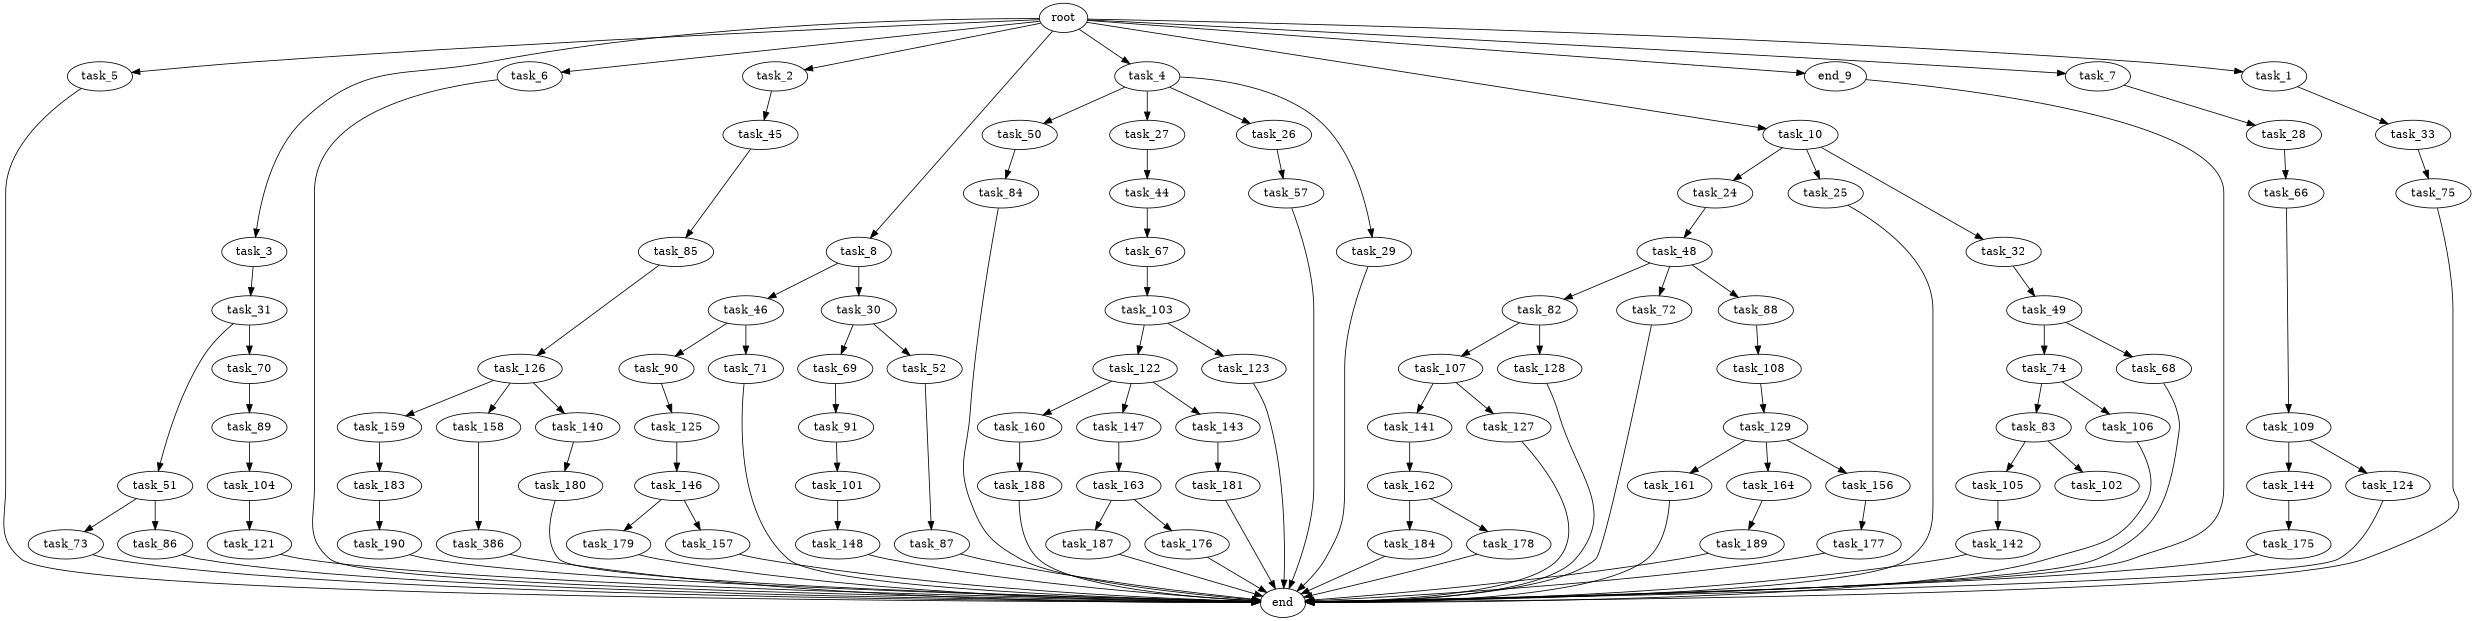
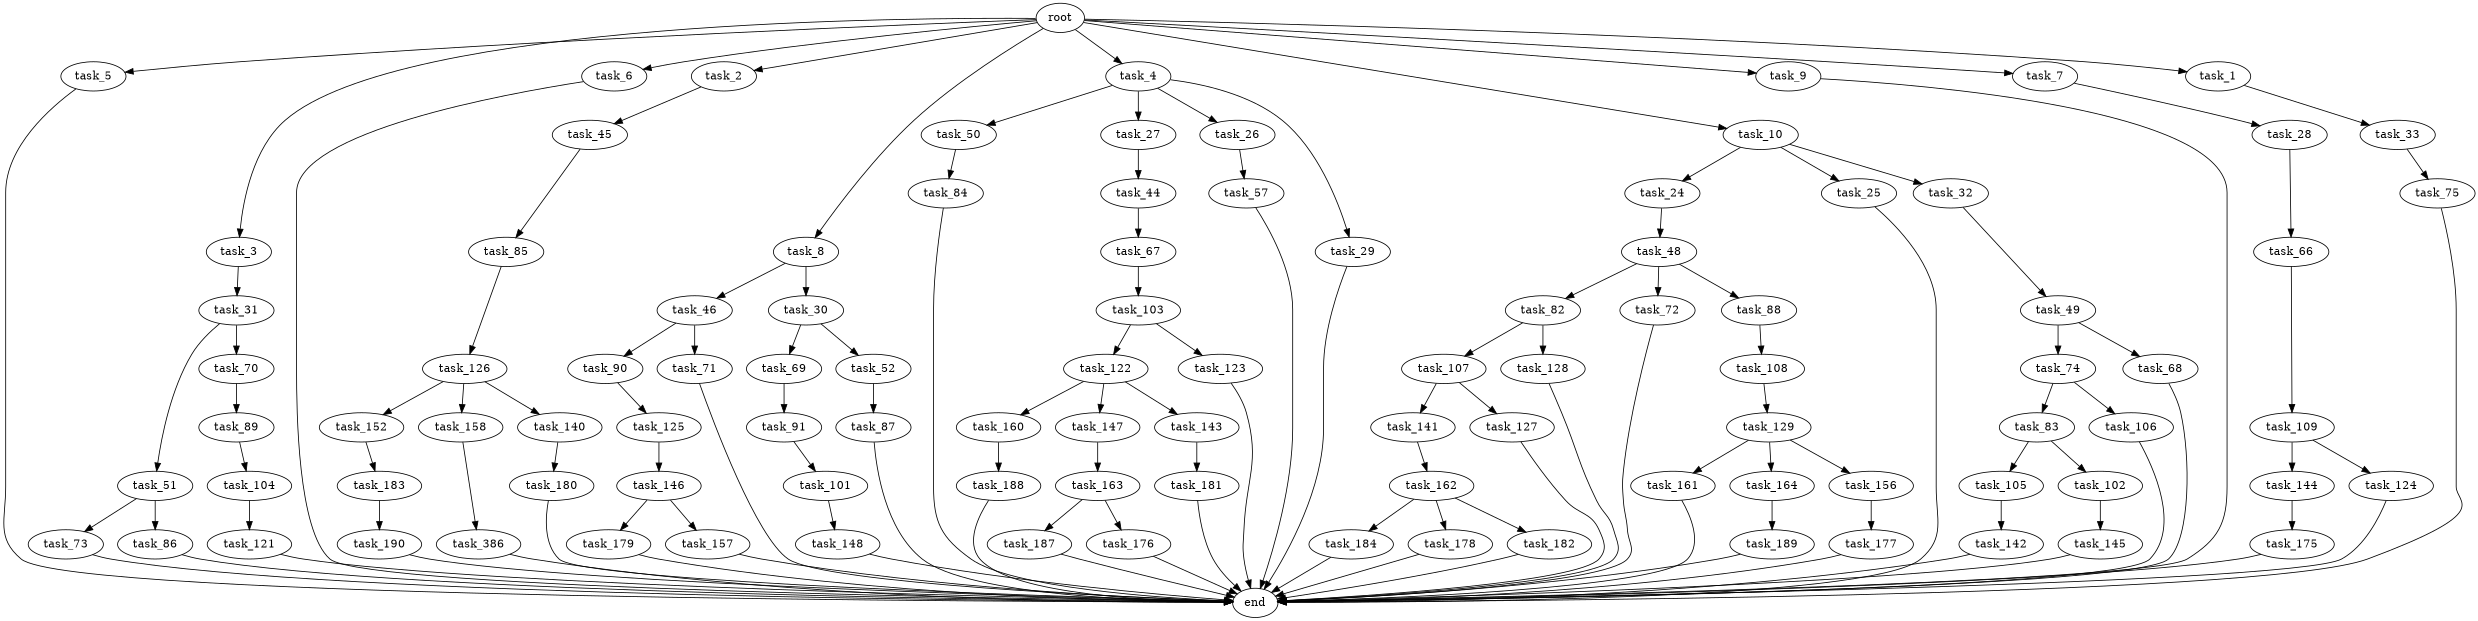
node "end_9": label "end_9" -> "task_9"
node "task_159": label "task_159" -> "task_152"
node "task_182": added
node "task_145": added
